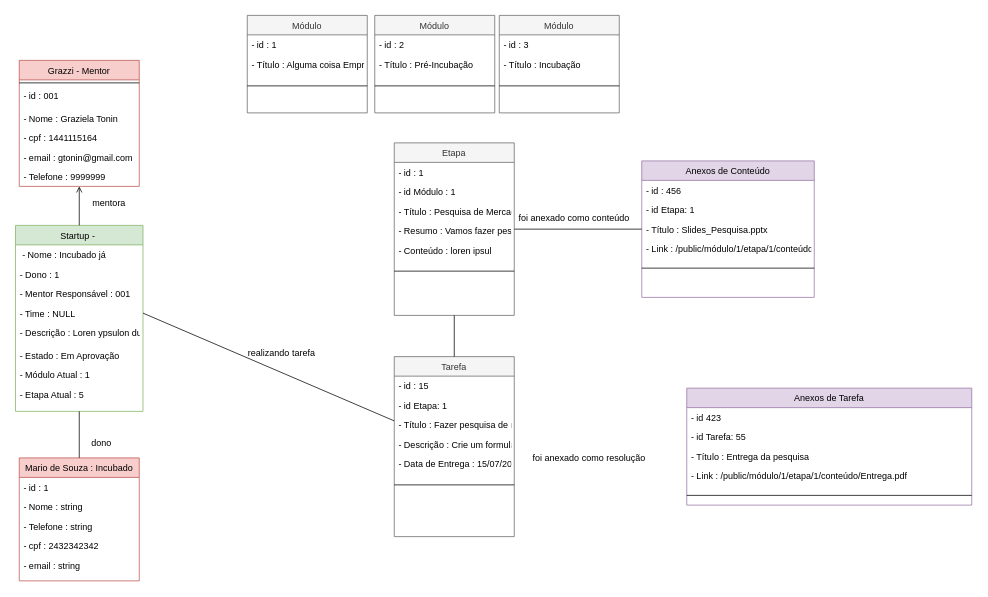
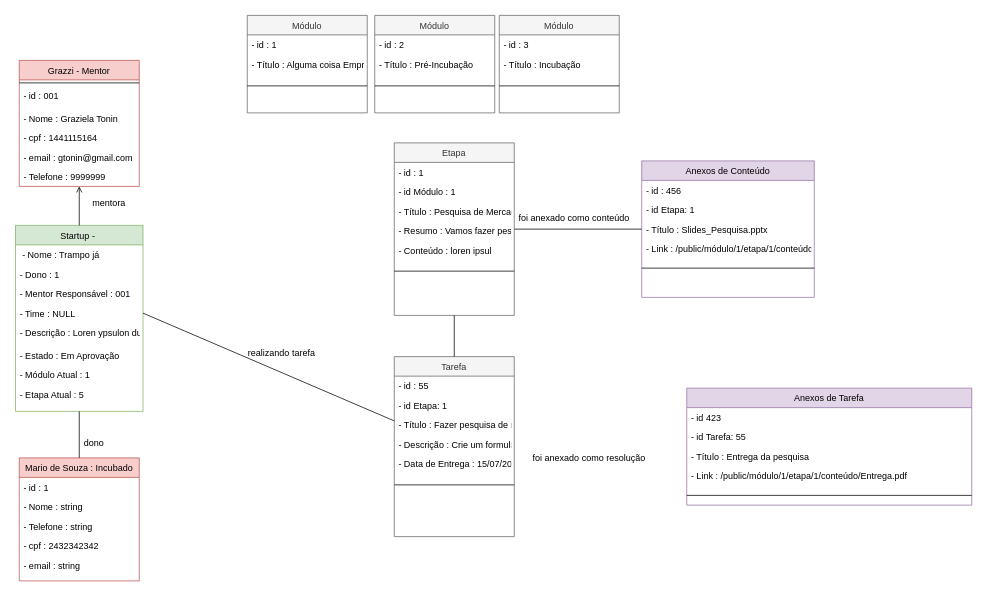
node "- Nome : Incubado já": label "- Nome : Incubado já" -> "- Nome : Trampo já"
node "- id : 15": label "- id : 15" -> "- id : 55"
node "dono": moved (102, 443) -> (94, 443)
